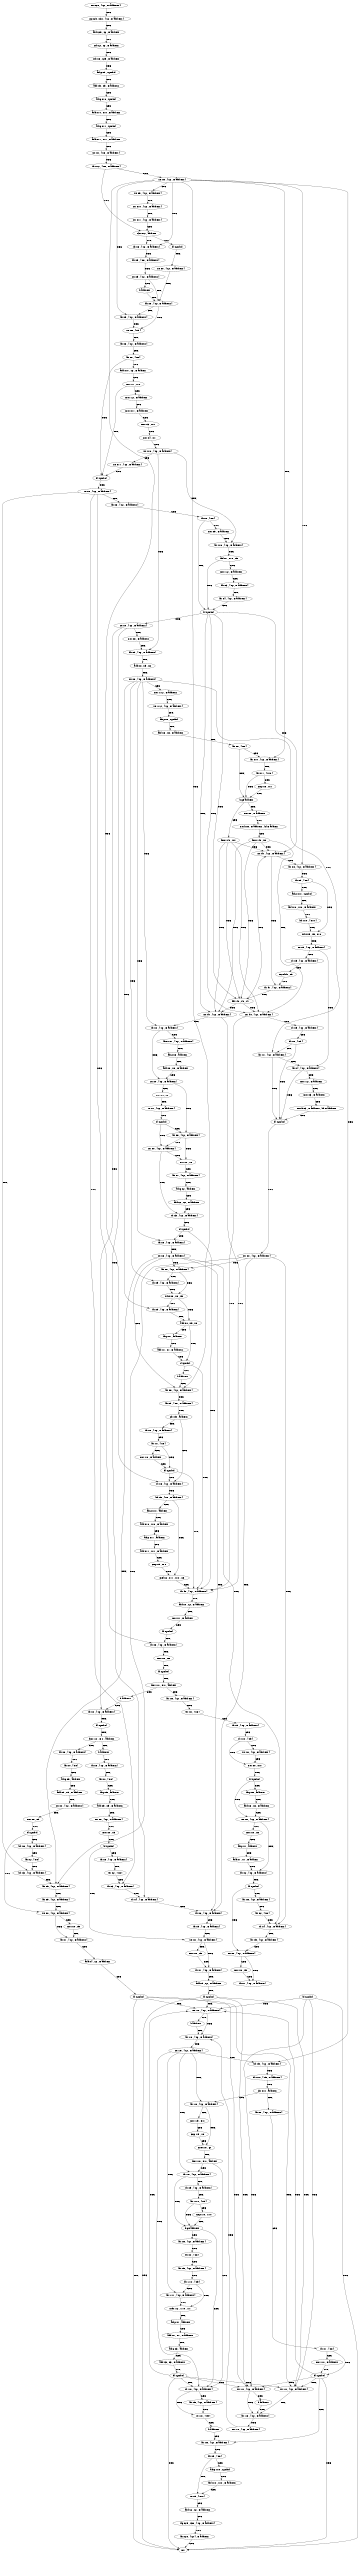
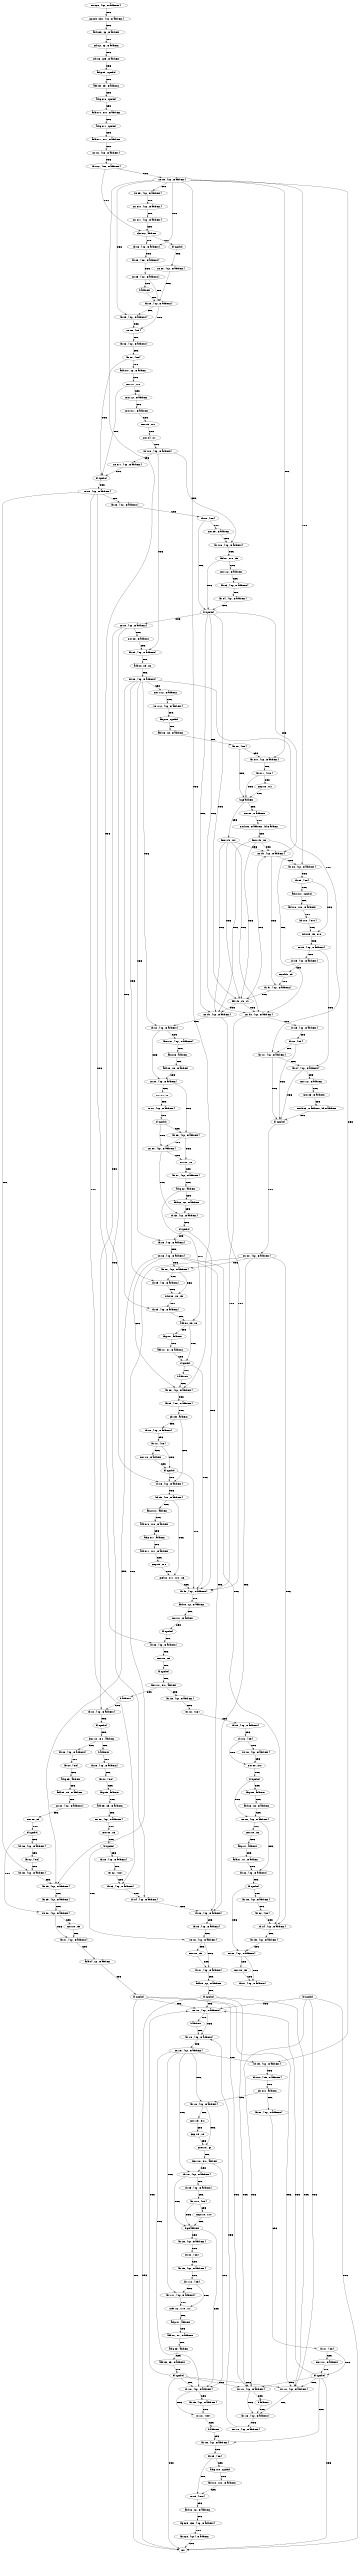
edge "subs x8 , x8 , x9" -> "add x0 , x9 , x8": now "adrp x2 , address" -> "add x0 , x9 , x8"
